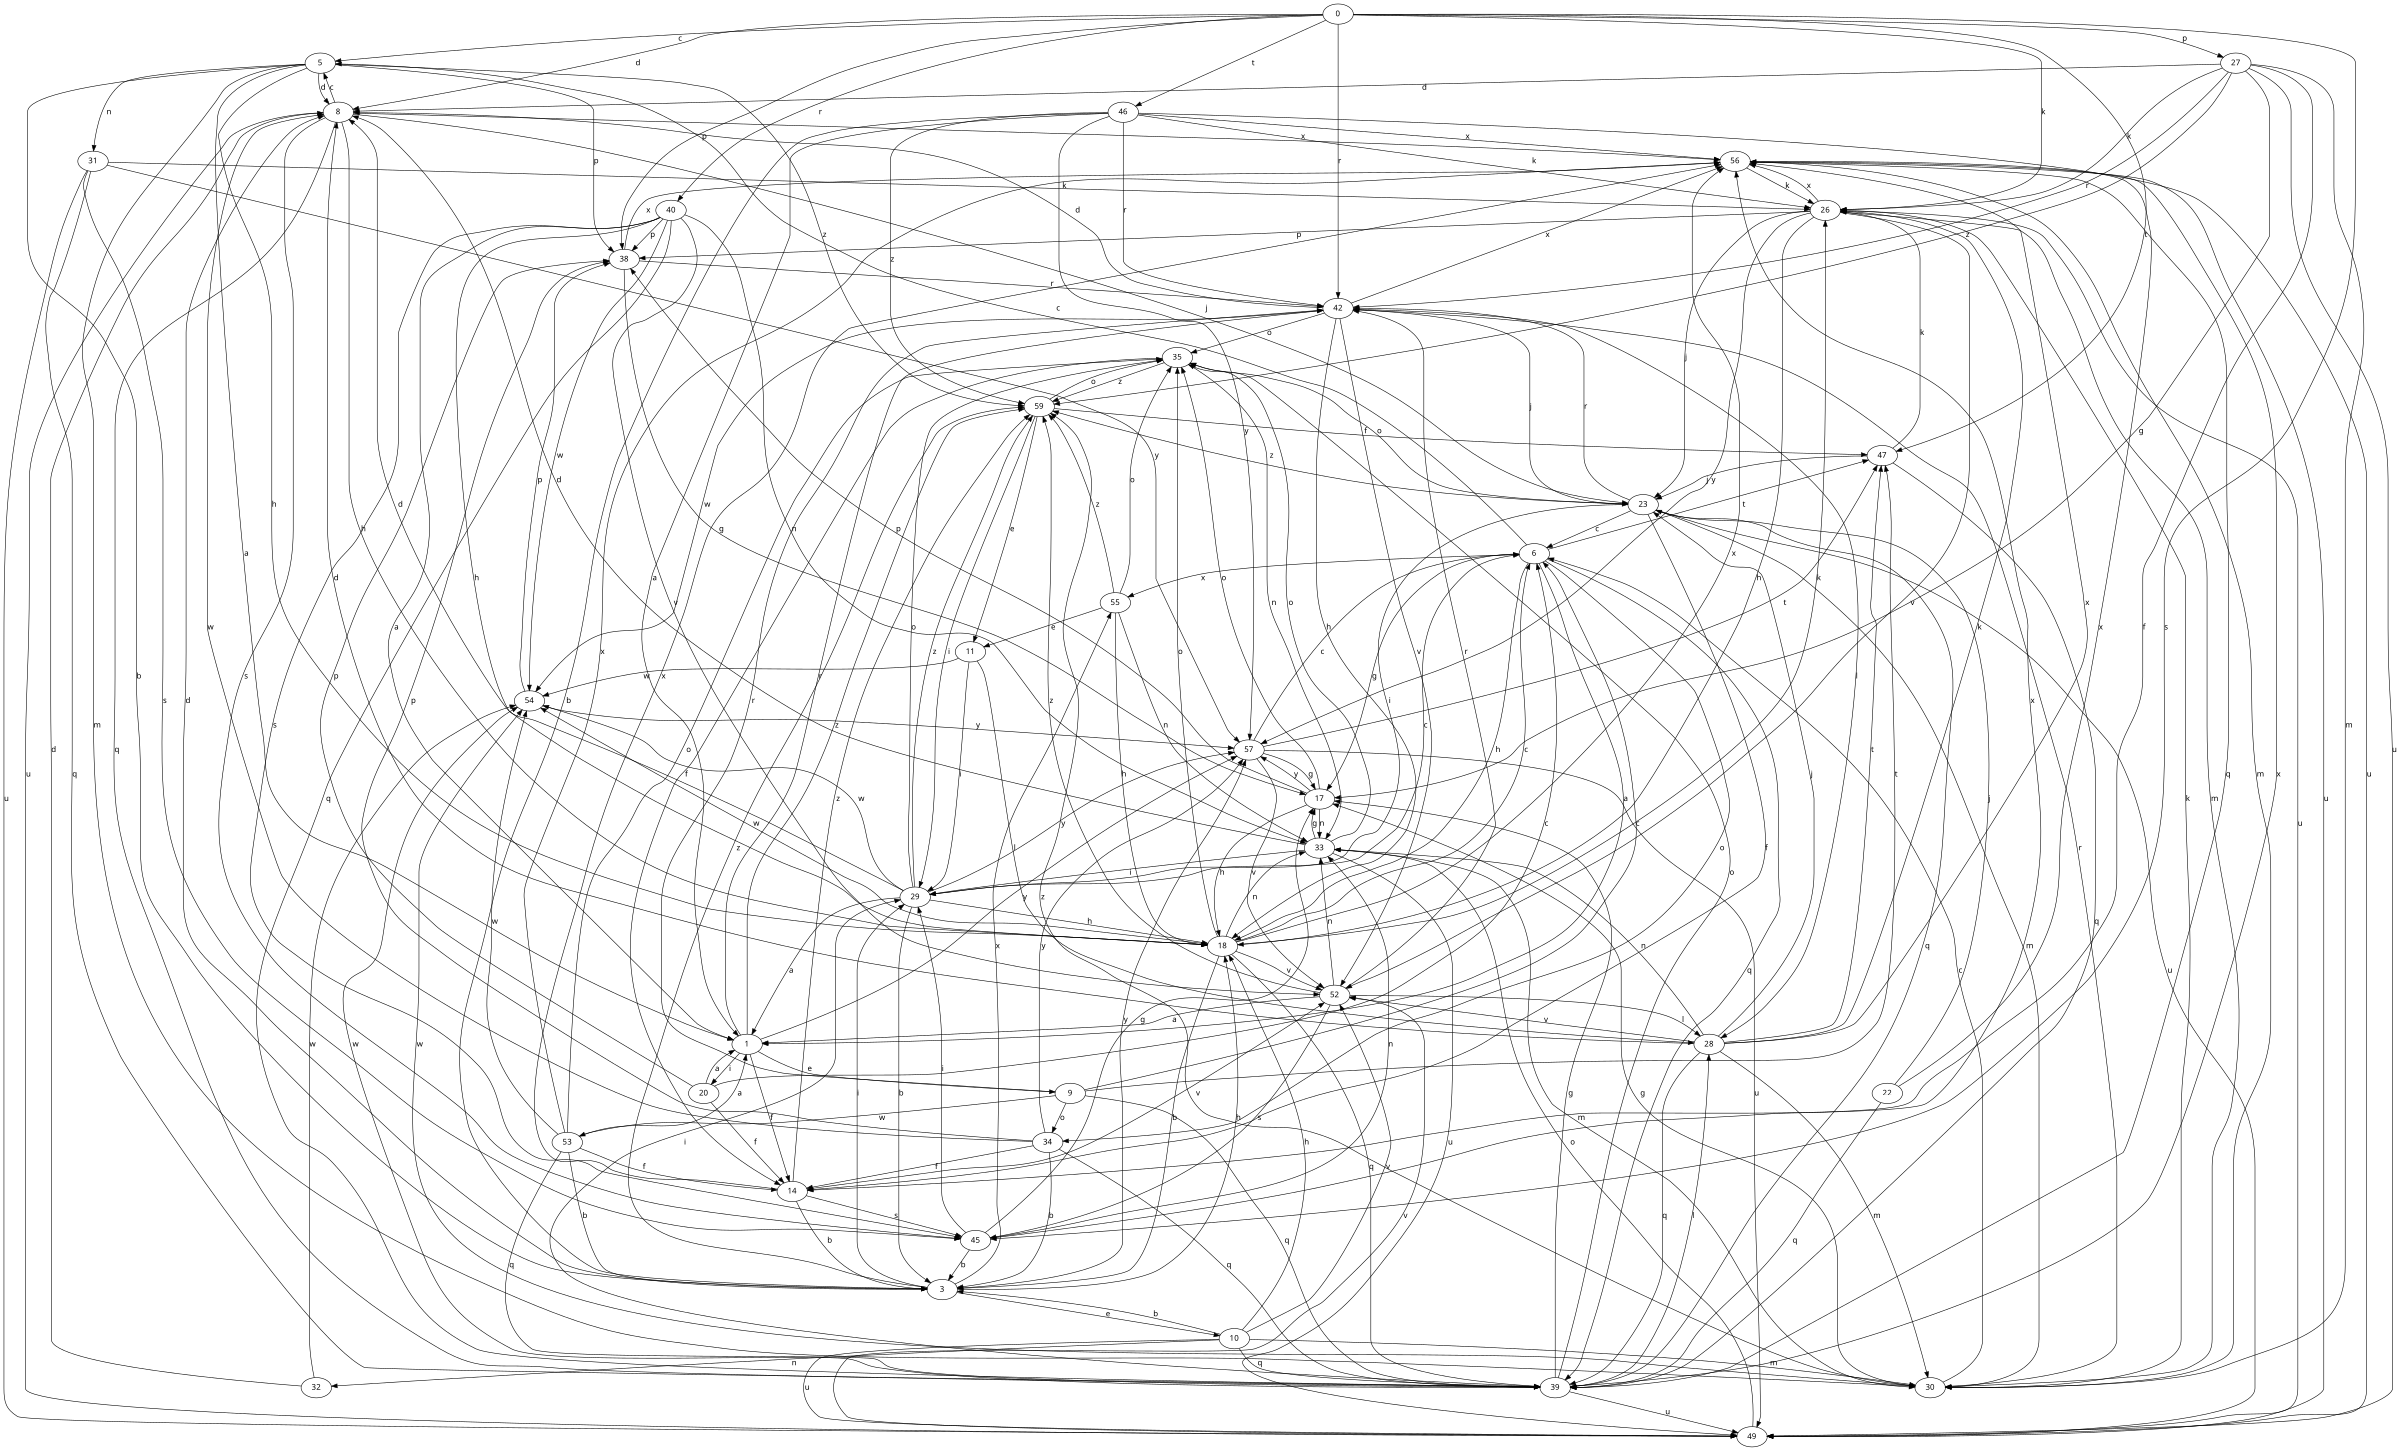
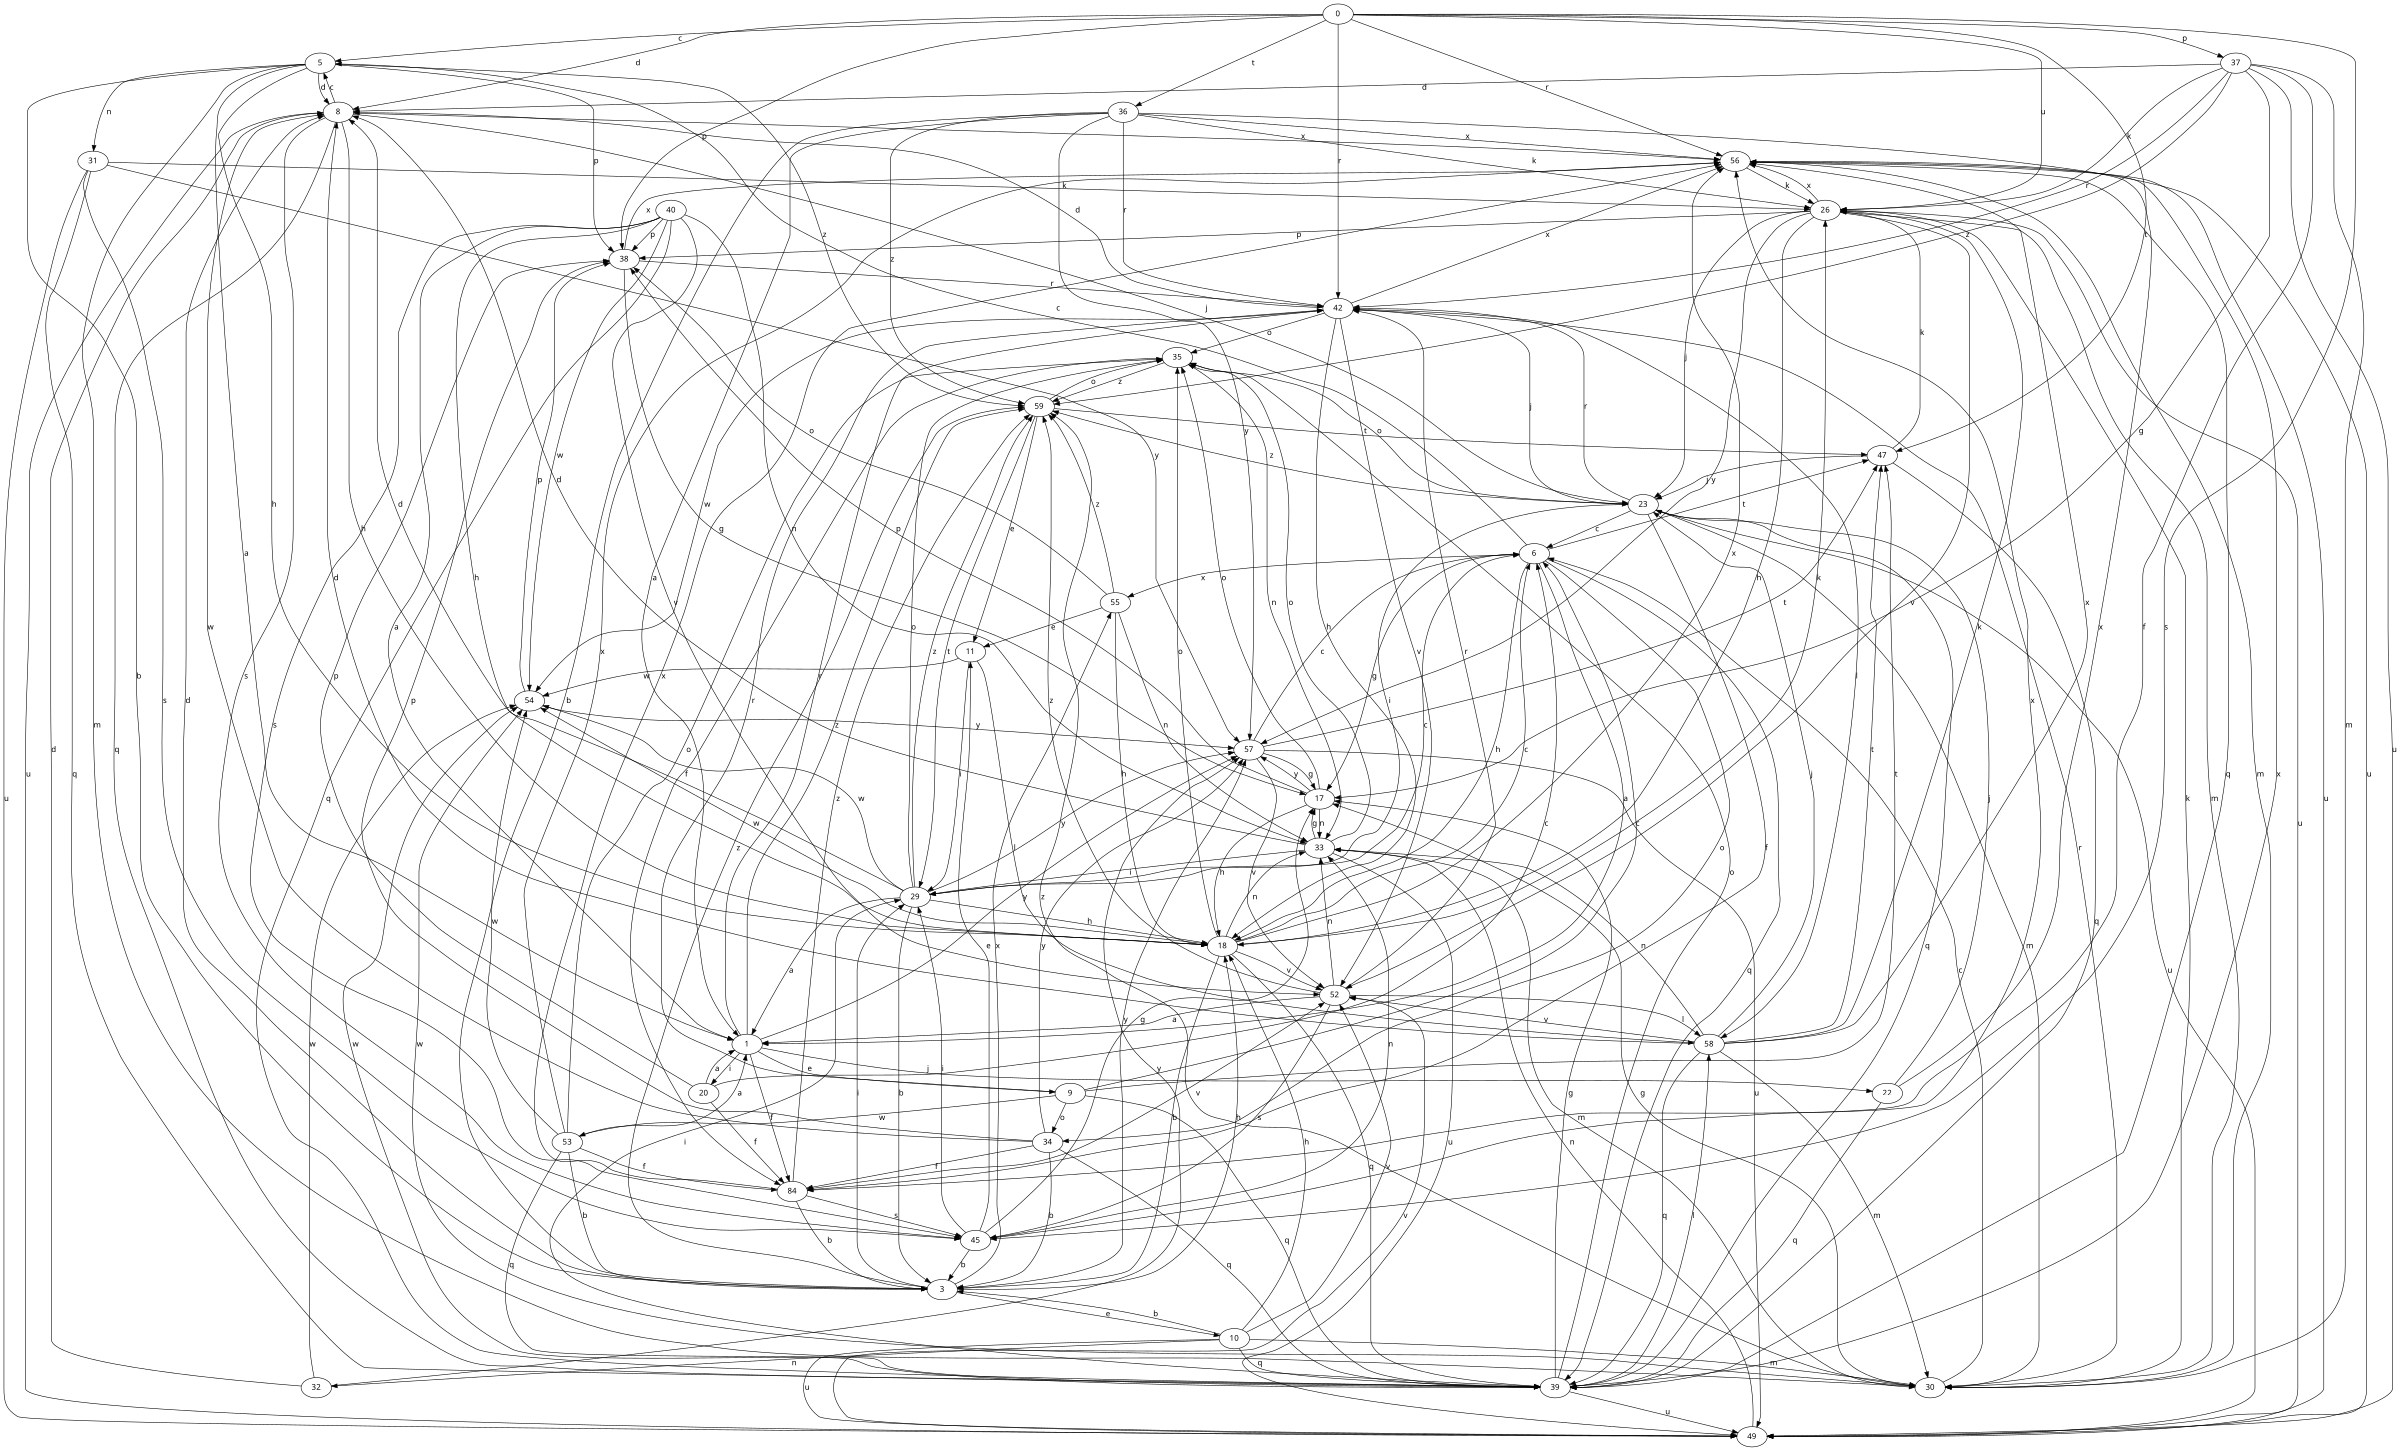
edge "0" -> "40": now "0" -> "56"
node "27": label "27" -> "37"
node "46": label "46" -> "36"
edge "0" -> "26": label "k" -> "u"
edge "59" -> "47": label "f" -> "t"
edge "55" -> "35": now "55" -> "38"
edge "59" -> "29": label "i" -> "t"
edge "45" -> "11": added, label "e"
node "28": label "28" -> "58"
edge "1" -> "22": added, label "j"
edge "49" -> "33": label "o" -> "n"
node "14": label "14" -> "84"
edge "32" -> "57": added, label "y"
